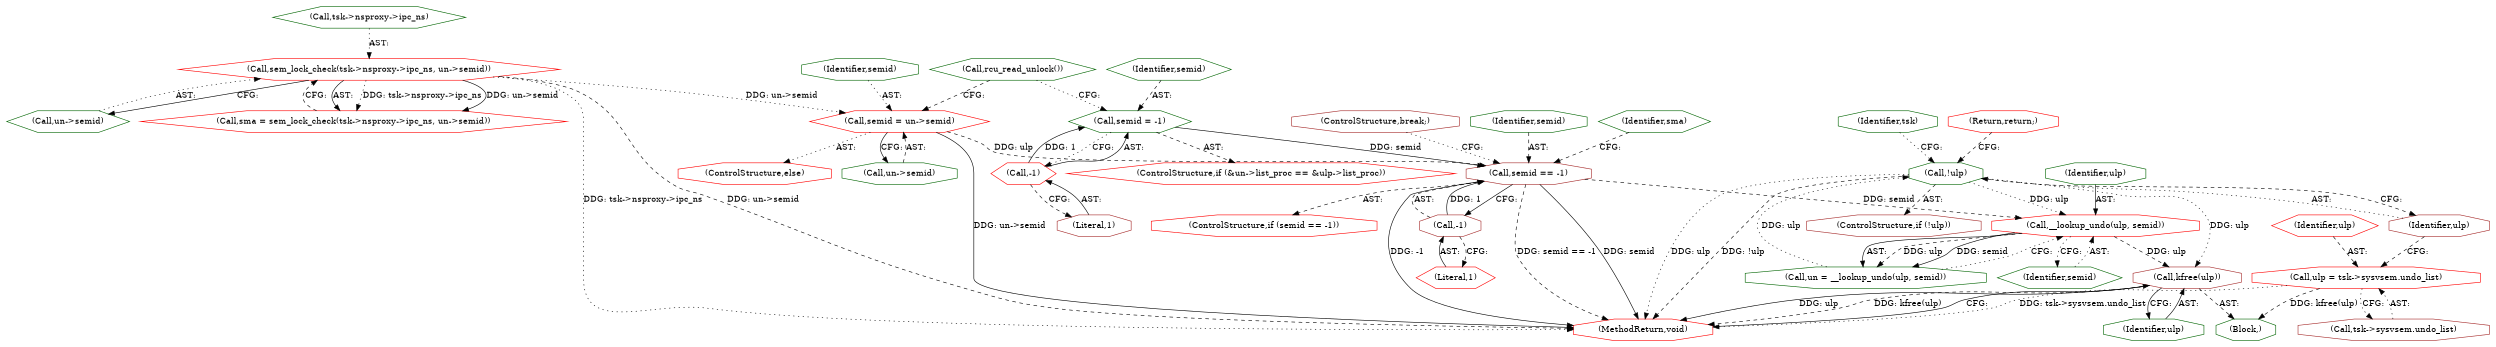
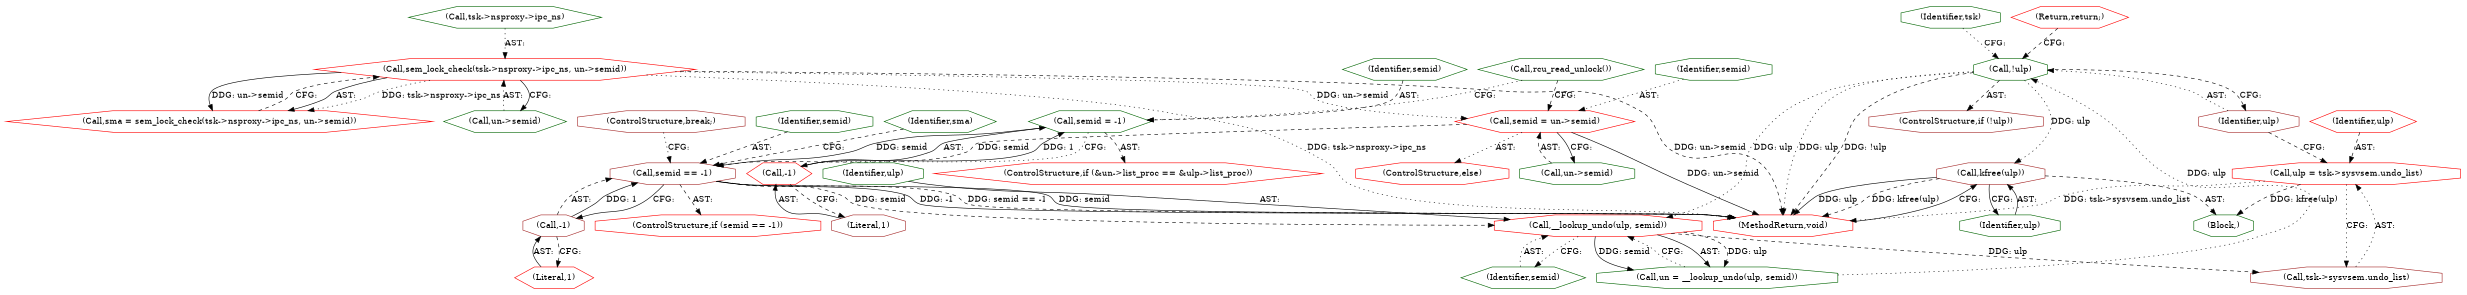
node "(Return,return;)": shape octagon -> hexagon
edge "(Call,semid = un->semid)" -> "(Call,semid == -1)": label "DDG: ulp" -> "DDG: semid"
edge "(Call,__lookup_undo(ulp, semid))" -> "(Call,kfree(ulp))": now "(Call,__lookup_undo(ulp, semid))" -> "(Call,tsk->sysvsem.undo_list)"
